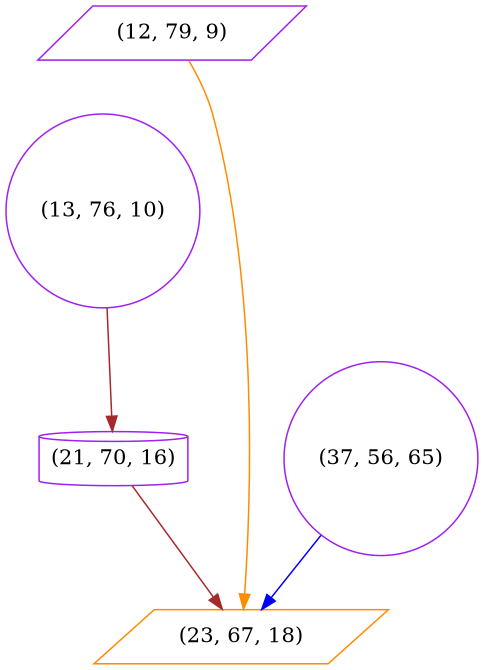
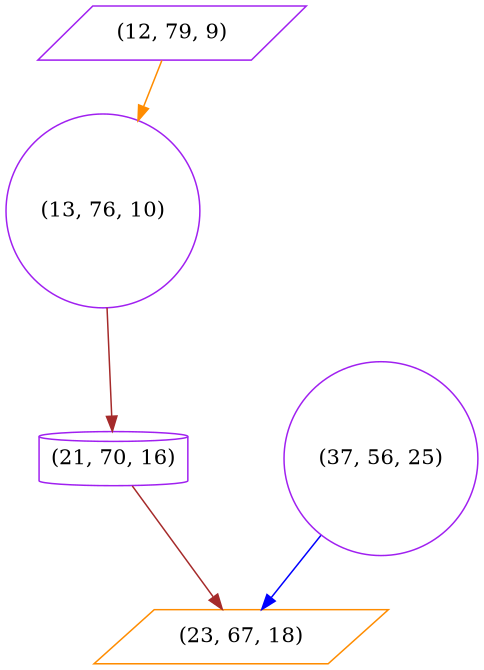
edge "(12, 79, 9)" -> "(23, 67, 18)": now "(12, 79, 9)" -> "(13, 76, 10)"
node "(37, 56, 65)": label "(37, 56, 65)" -> "(37, 56, 25)"
